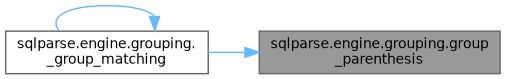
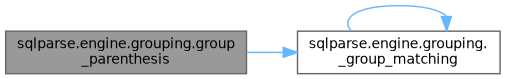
edge "sqlparse.engine.grouping. _group_matching" -> "sqlparse.engine.grouping.group _parenthesis": reversed
